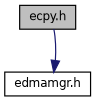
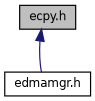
edge "ecpy.h" -> "edmamgr.h": reversed
